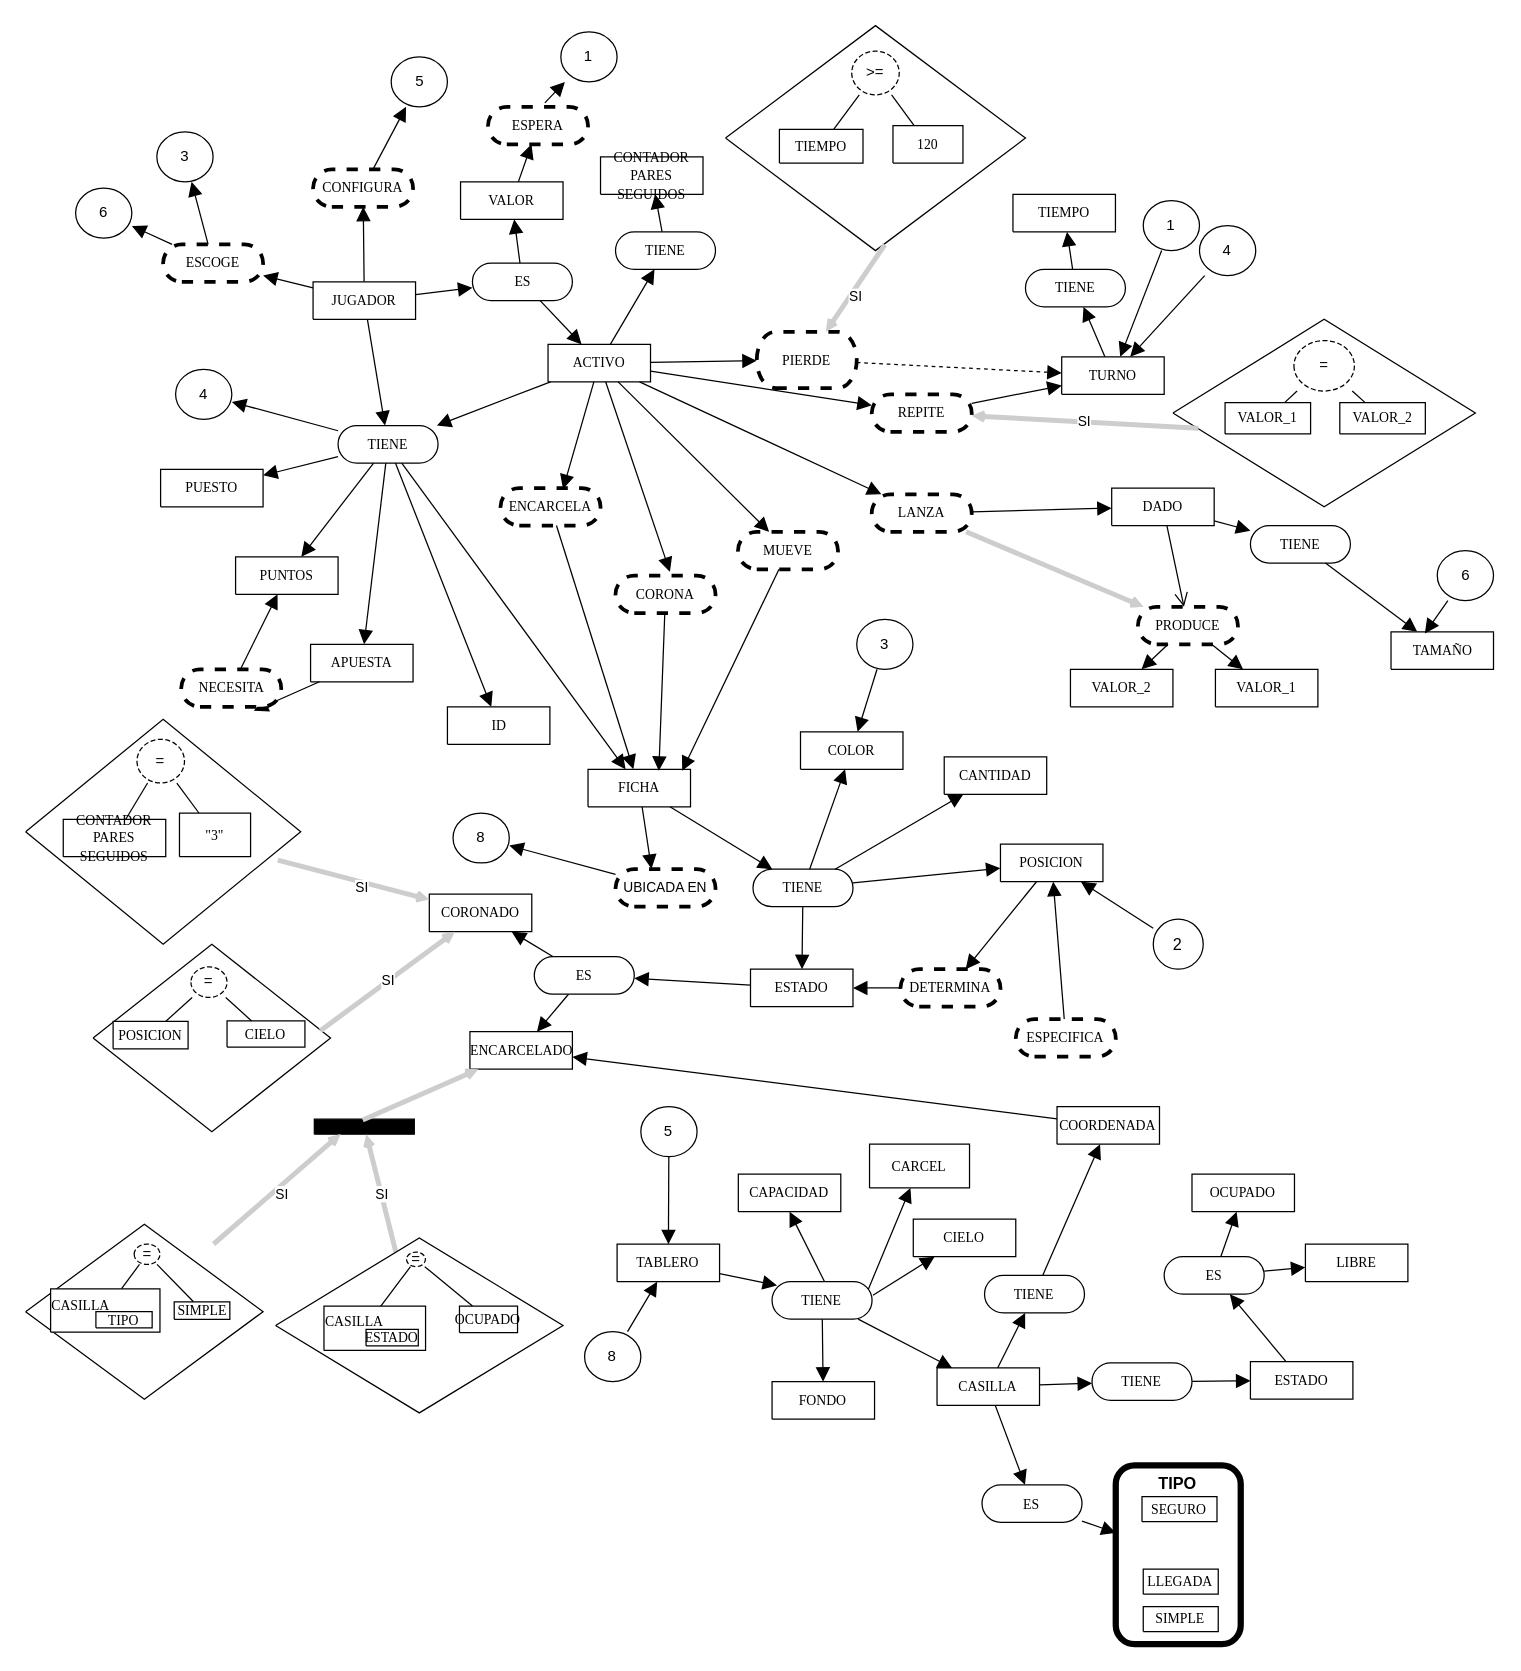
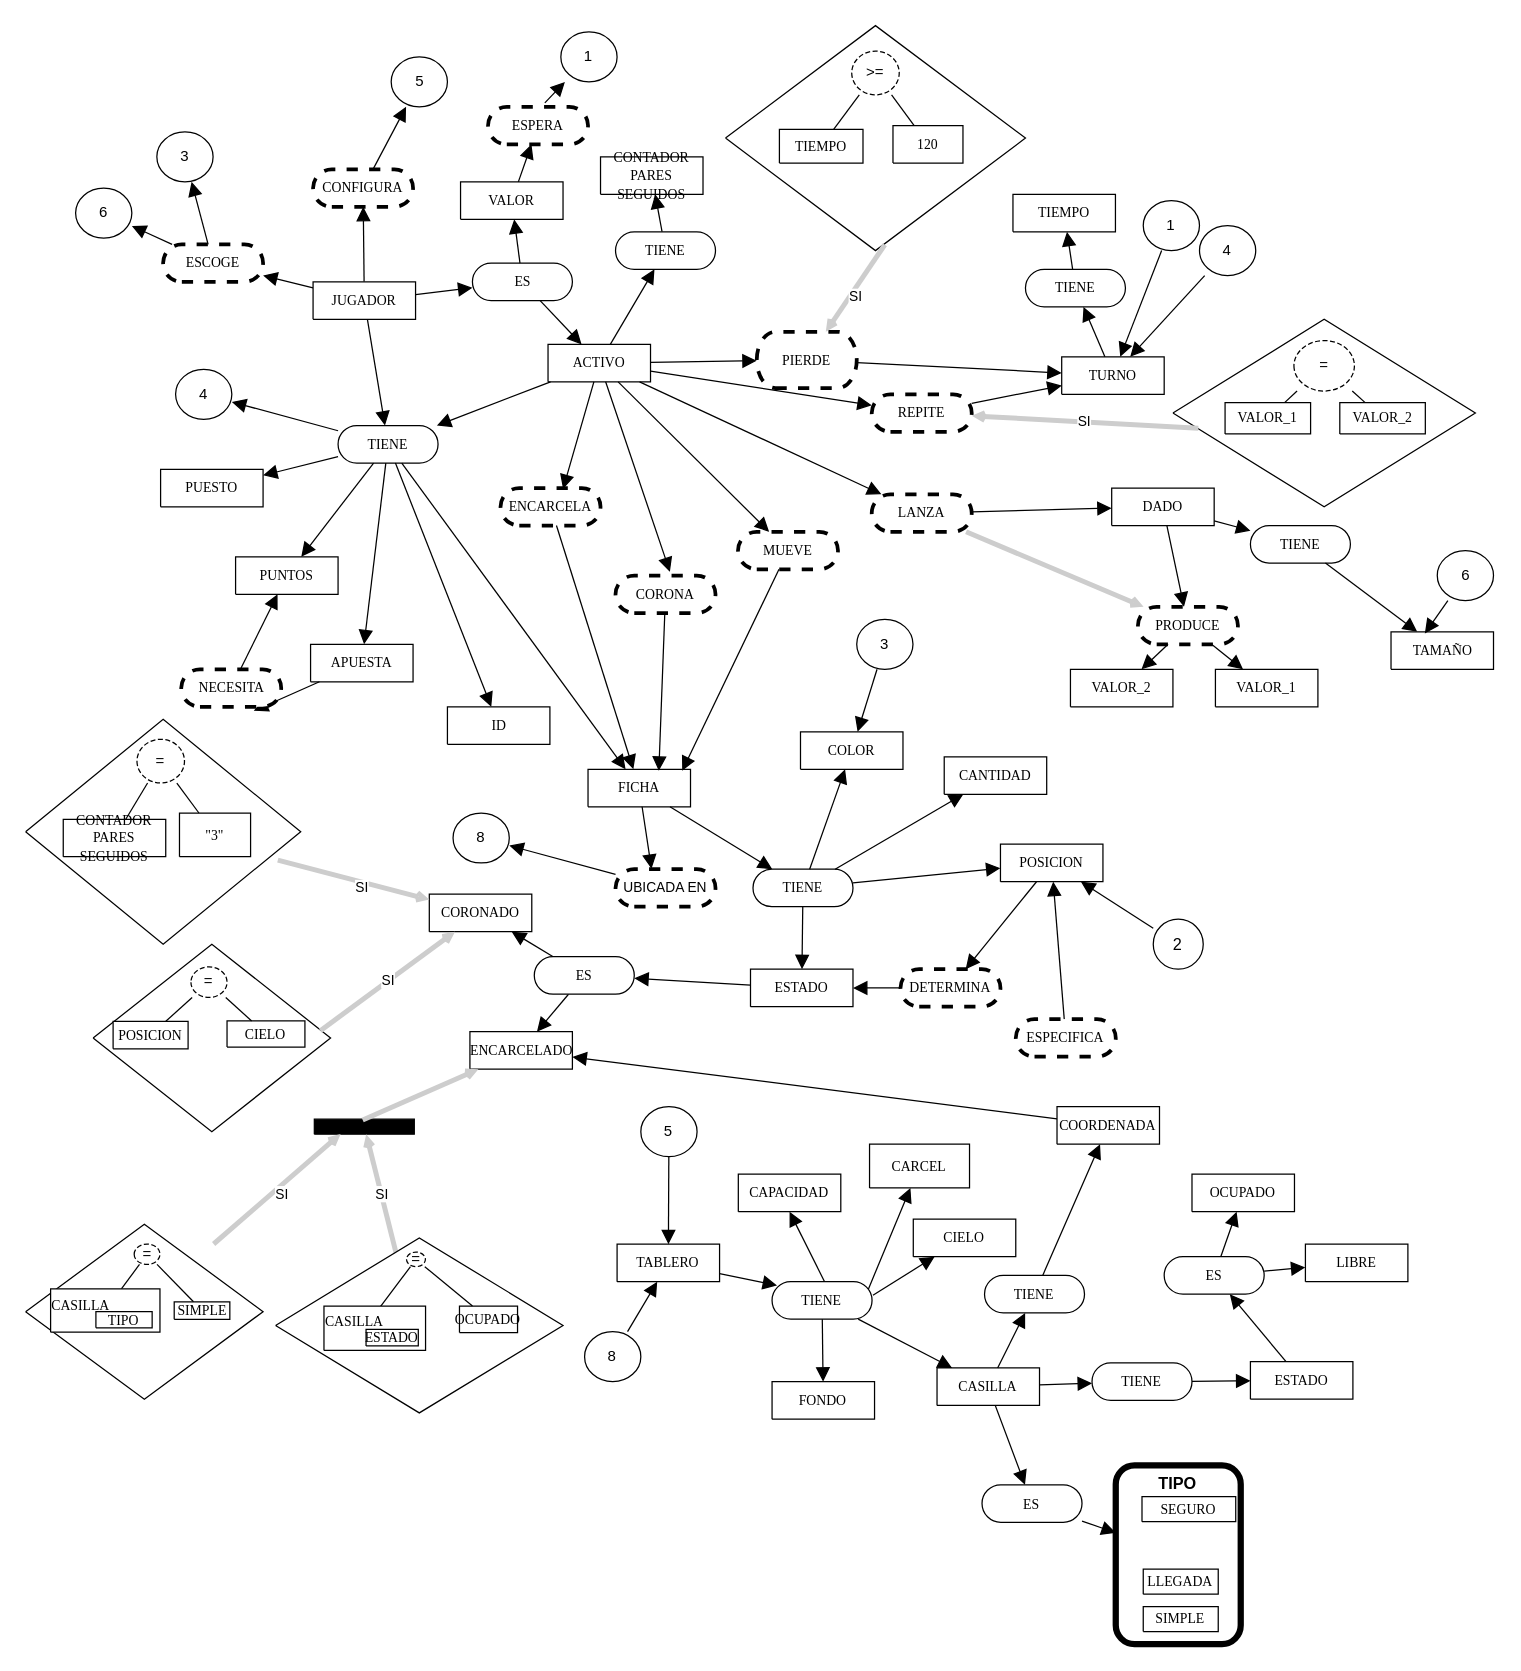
edge "PIERDE" -> "TURNO": style dashed -> solid
edge "DADO" -> "PRODUCE": arrowhead open -> block
node "SEGURO": size 75x25 -> 94x25
